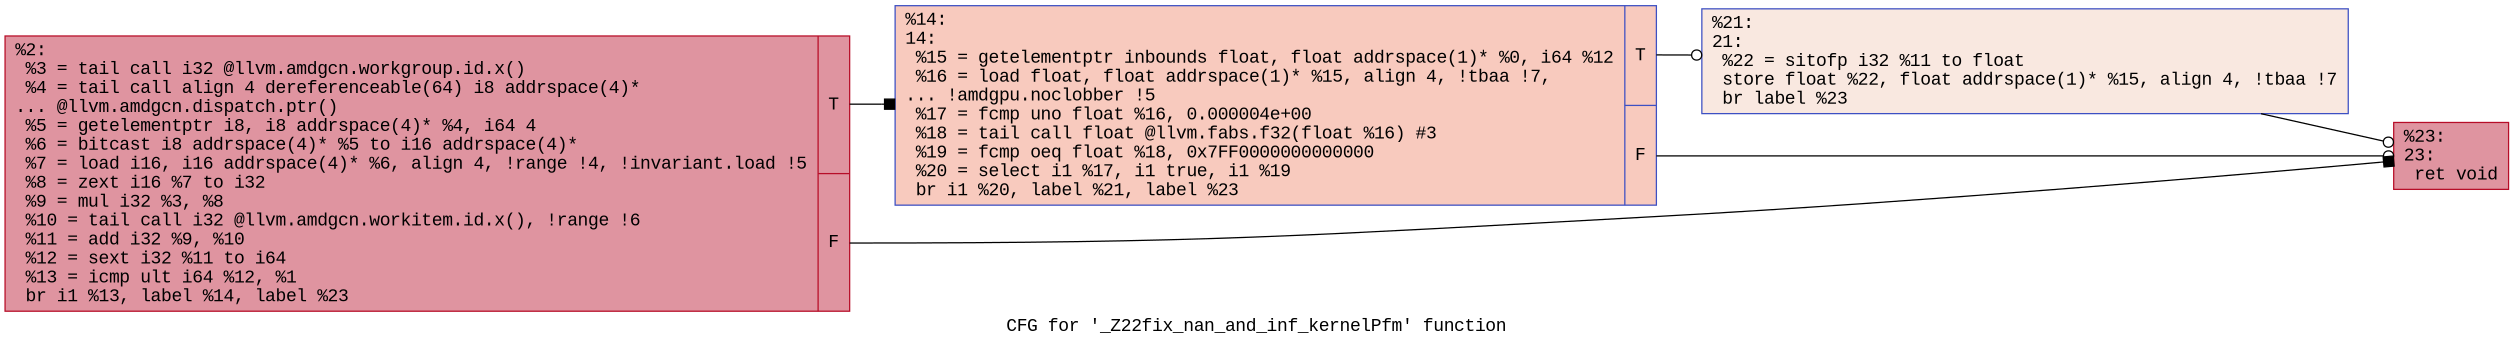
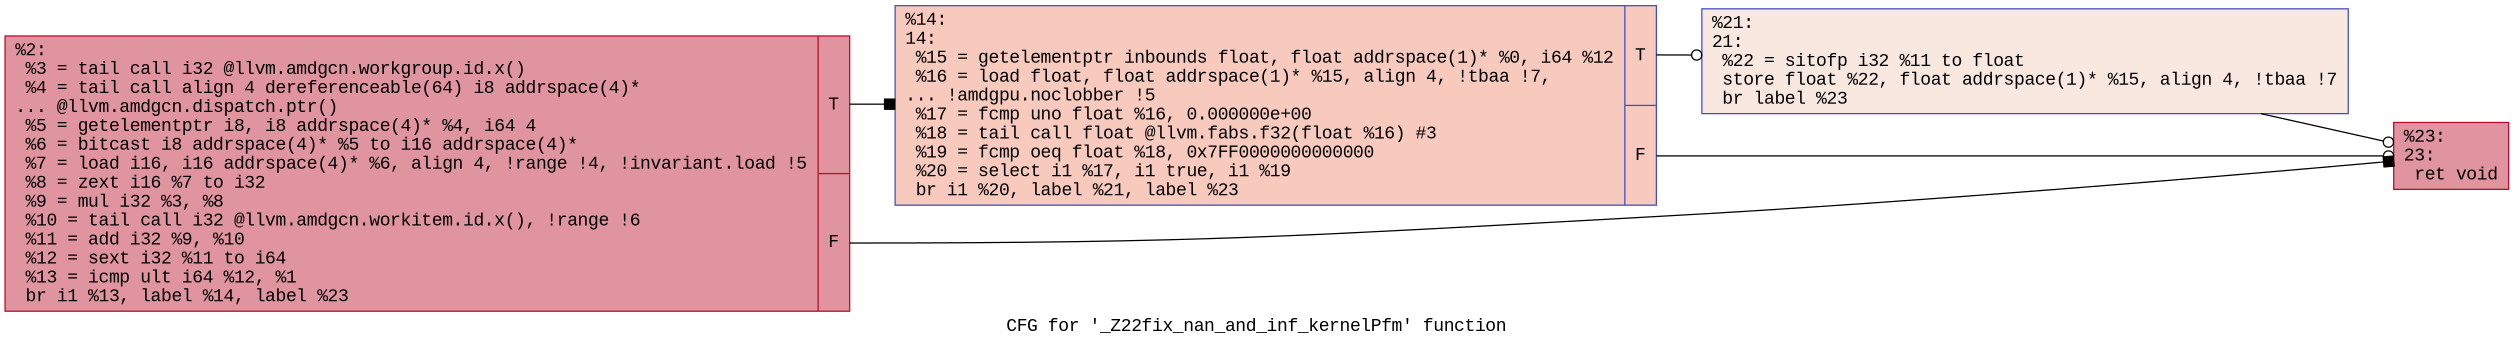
node "%14:": text "%17 = fcmp uno float %16, 0.000004e+00" -> "%17 = fcmp uno float %16, 0.000000e+00"
